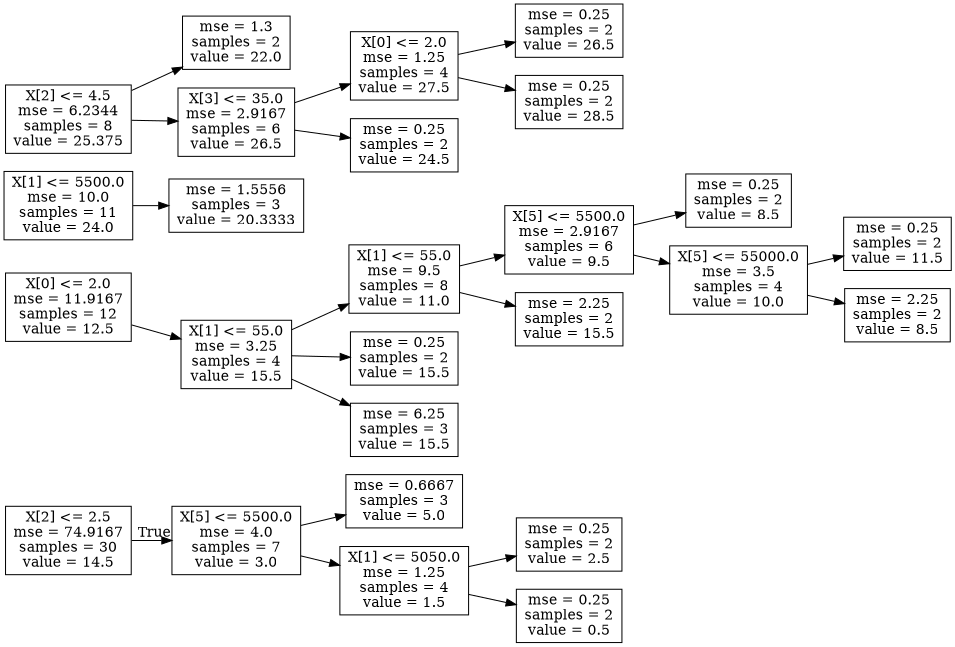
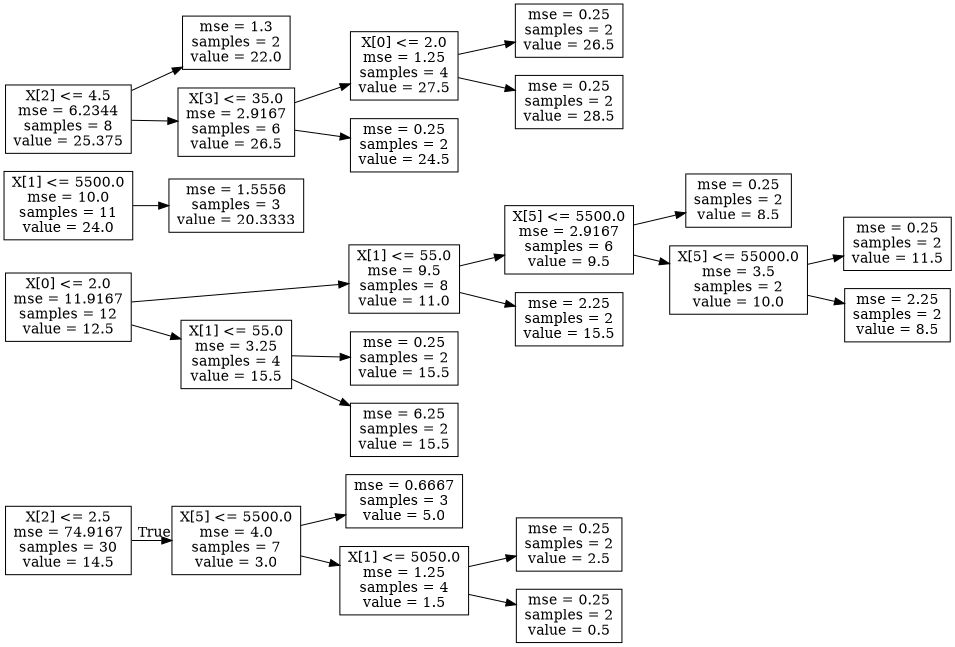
node "X[5] <= 55000.0 mse = 3.5 samples = 4 value = 10.0": label "X[5] <= 55000.0 mse = 3.5 samples = 4 value = 10.0" -> "X[5] <= 55000.0 mse = 3.5 samples = 2 value = 10.0"
edge "X[1] <= 55.0 mse = 3.25 samples = 4 value = 15.5" -> "X[1] <= 55.0 mse = 9.5 samples = 8 value = 11.0": now "X[0] <= 2.0 mse = 11.9167 samples = 12 value = 12.5" -> "X[1] <= 55.0 mse = 9.5 samples = 8 value = 11.0"
node "mse = 6.25 samples = 3 value = 15.5": label "mse = 6.25 samples = 3 value = 15.5" -> "mse = 6.25 samples = 2 value = 15.5"
